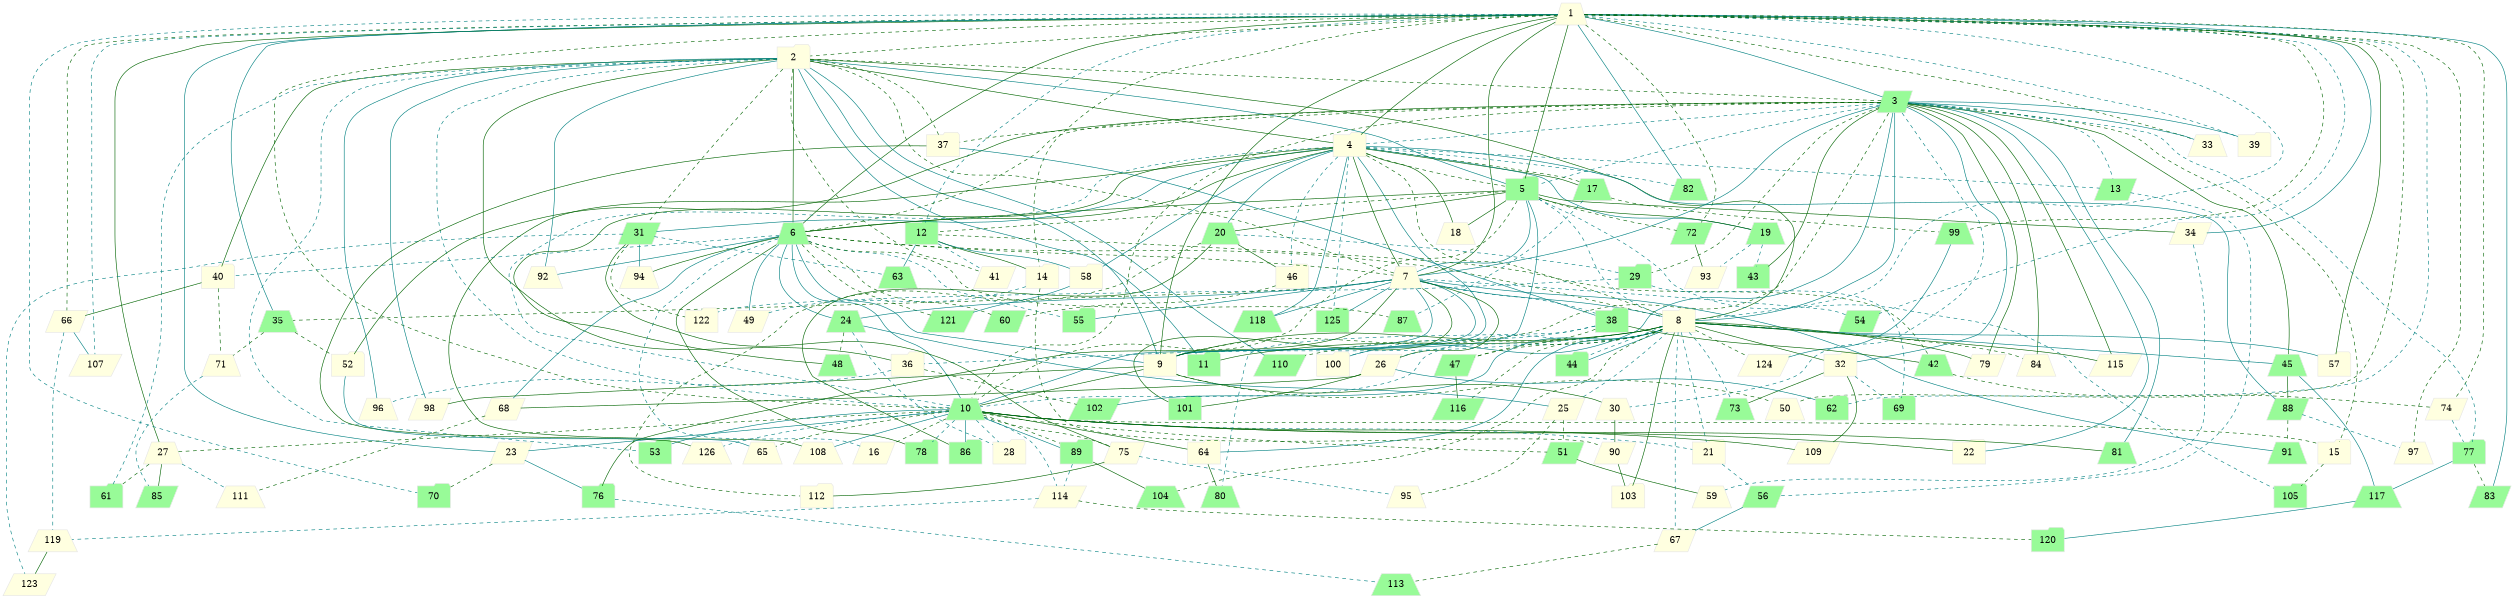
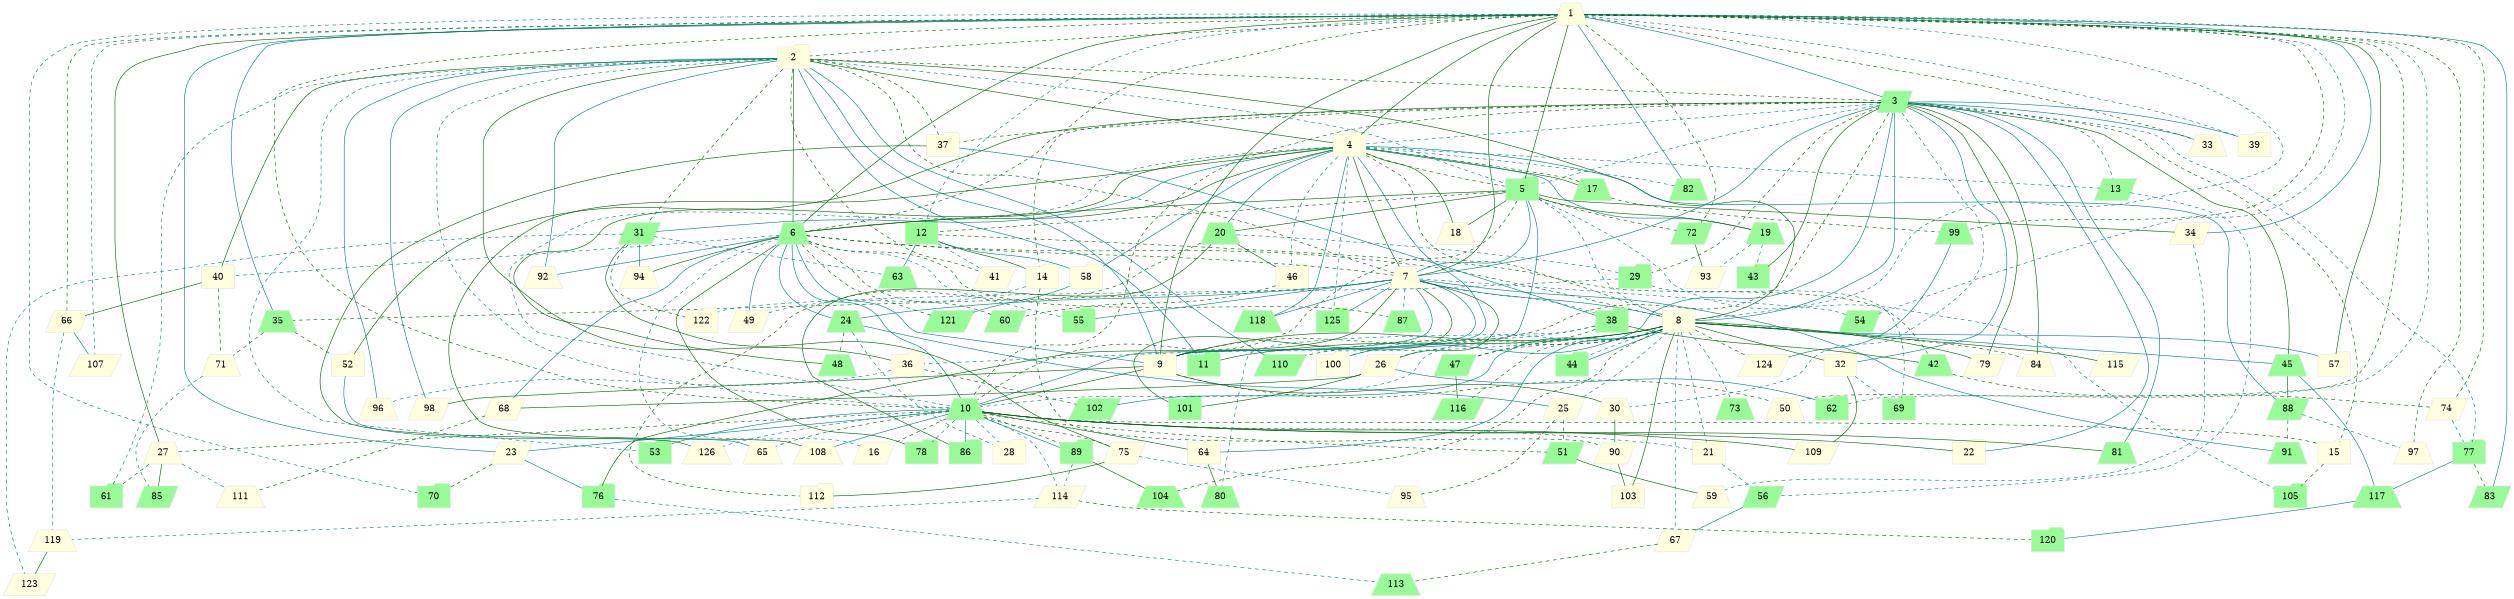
edge "2" -- "5": style solid -> dashed
edge "3" -- "115": removed
edge "17" -- "87": now "7" -- "87"
edge "32" -- "73": removed
